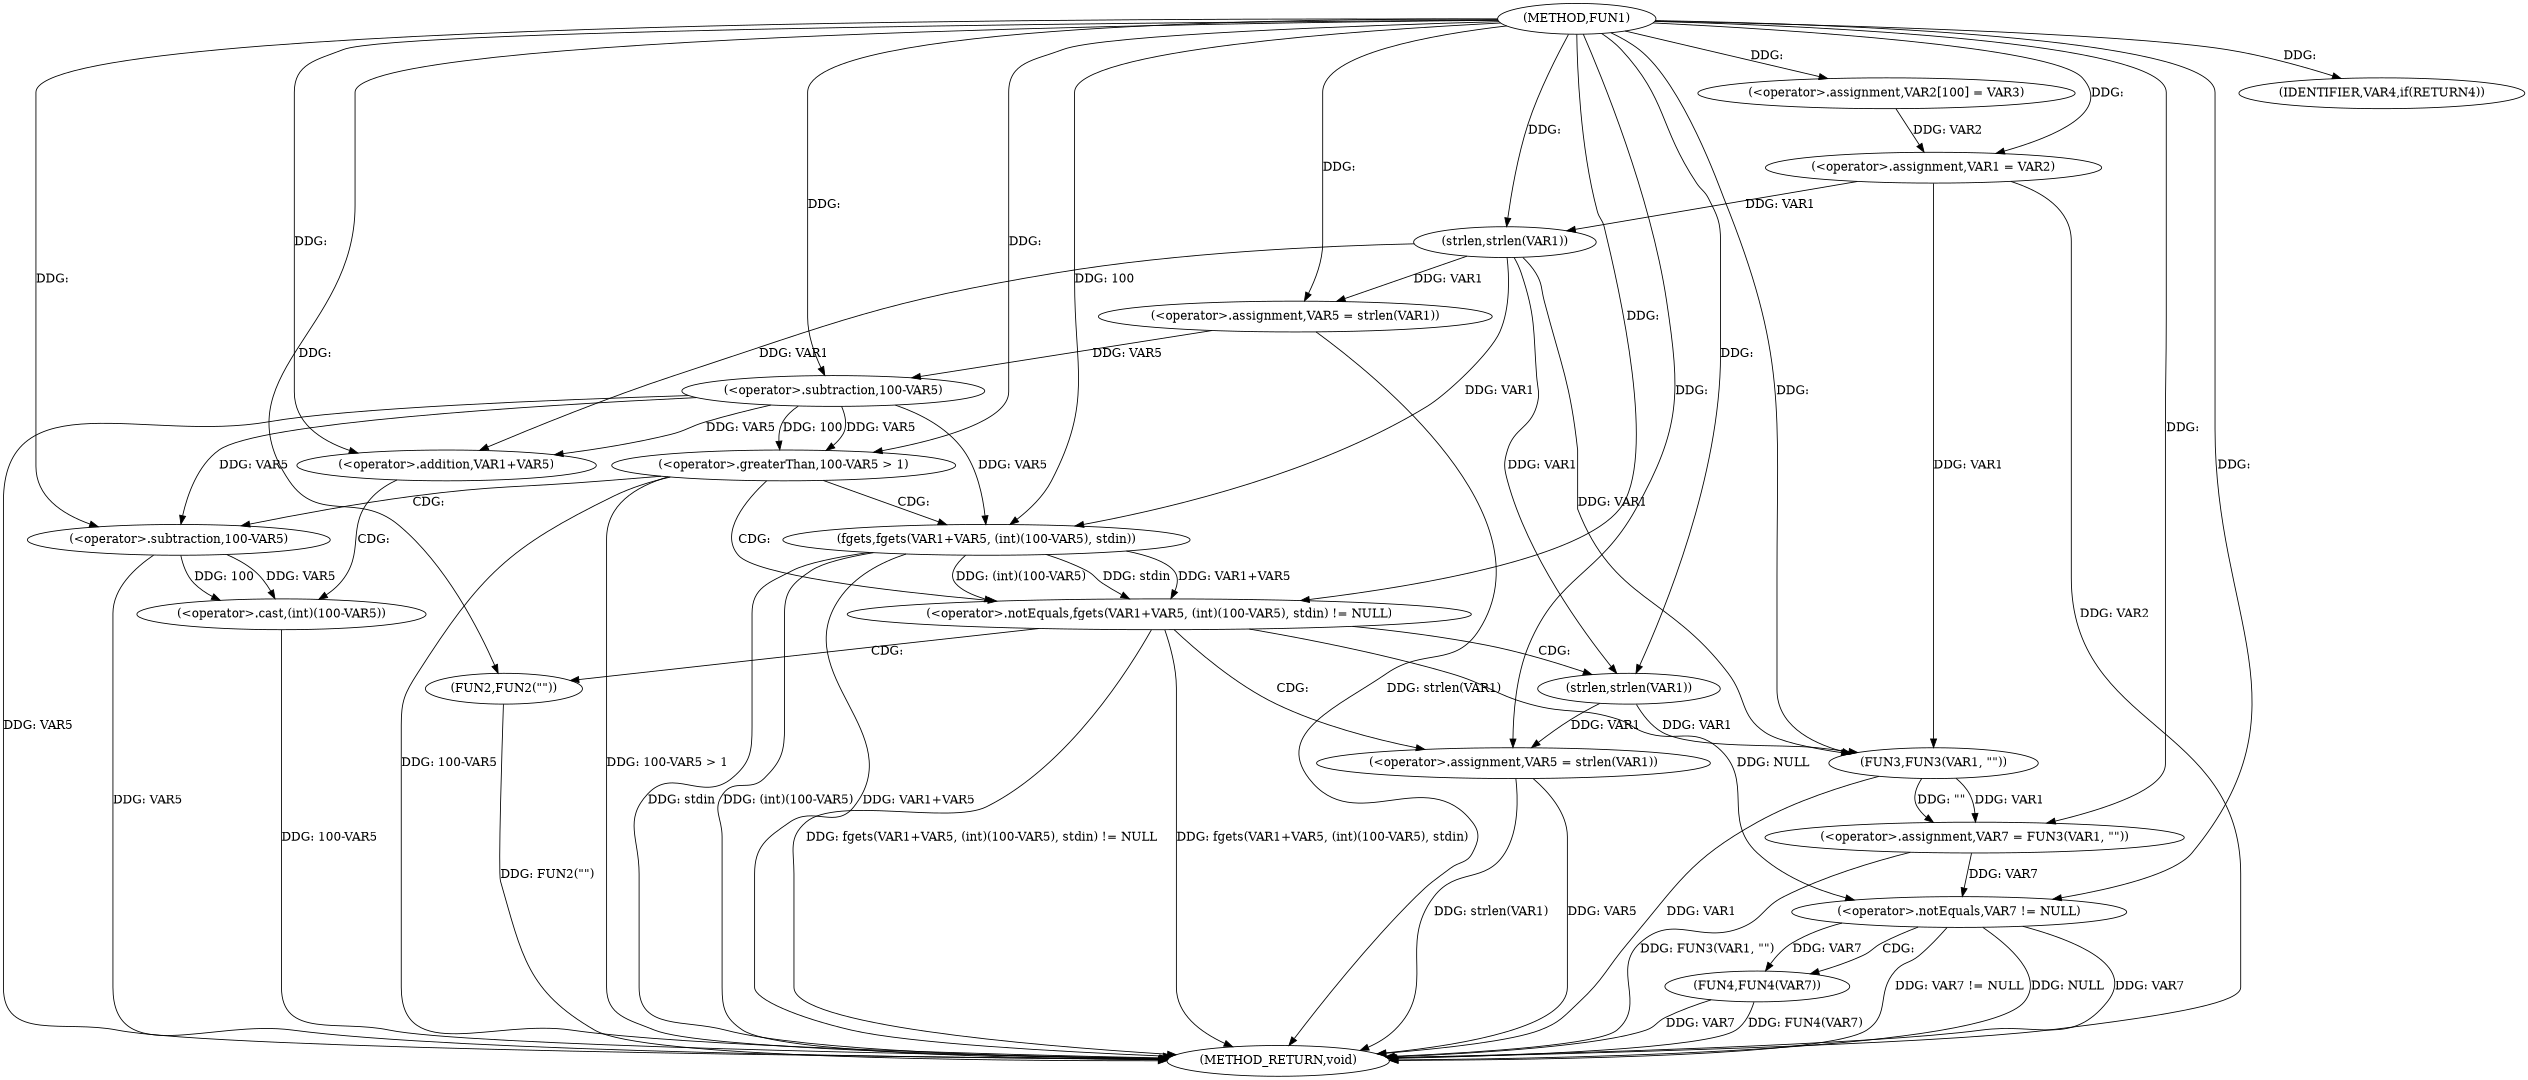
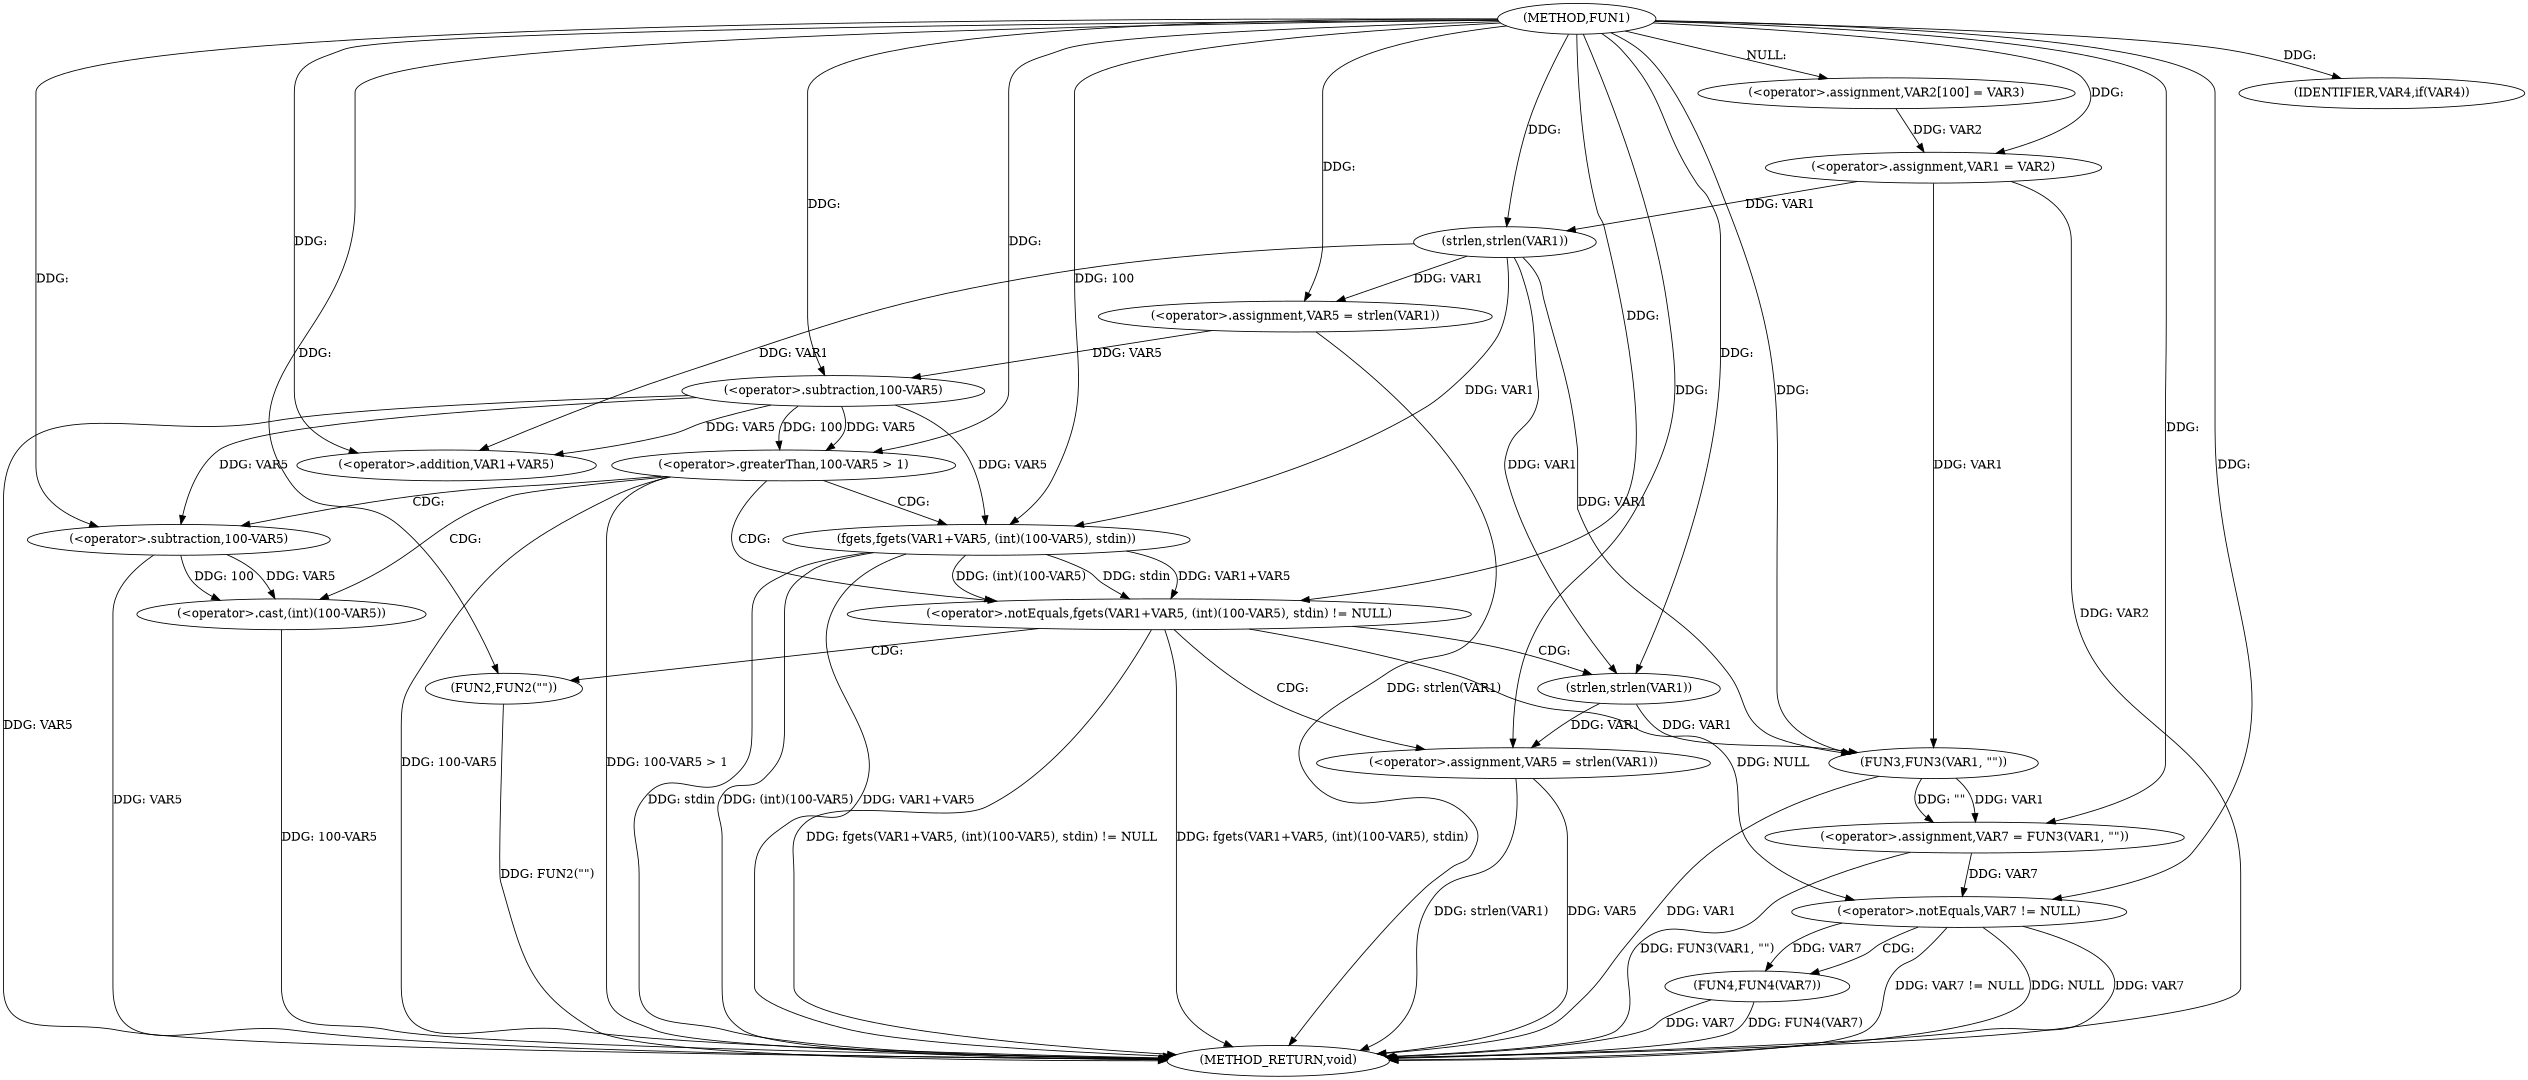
edge "(METHOD,FUN1)" -> "(<operator>.assignment,VAR2[100] = VAR3)": label "DDG: " -> "NULL: "
node "(IDENTIFIER,VAR4,if(RETURN4))": label "(IDENTIFIER,VAR4,if(RETURN4))" -> "(IDENTIFIER,VAR4,if(VAR4))"
edge "(<operator>.addition,VAR1+VAR5)" -> "(<operator>.cast,(int)(100-VAR5))": now "(<operator>.greaterThan,100-VAR5 > 1)" -> "(<operator>.cast,(int)(100-VAR5))"
